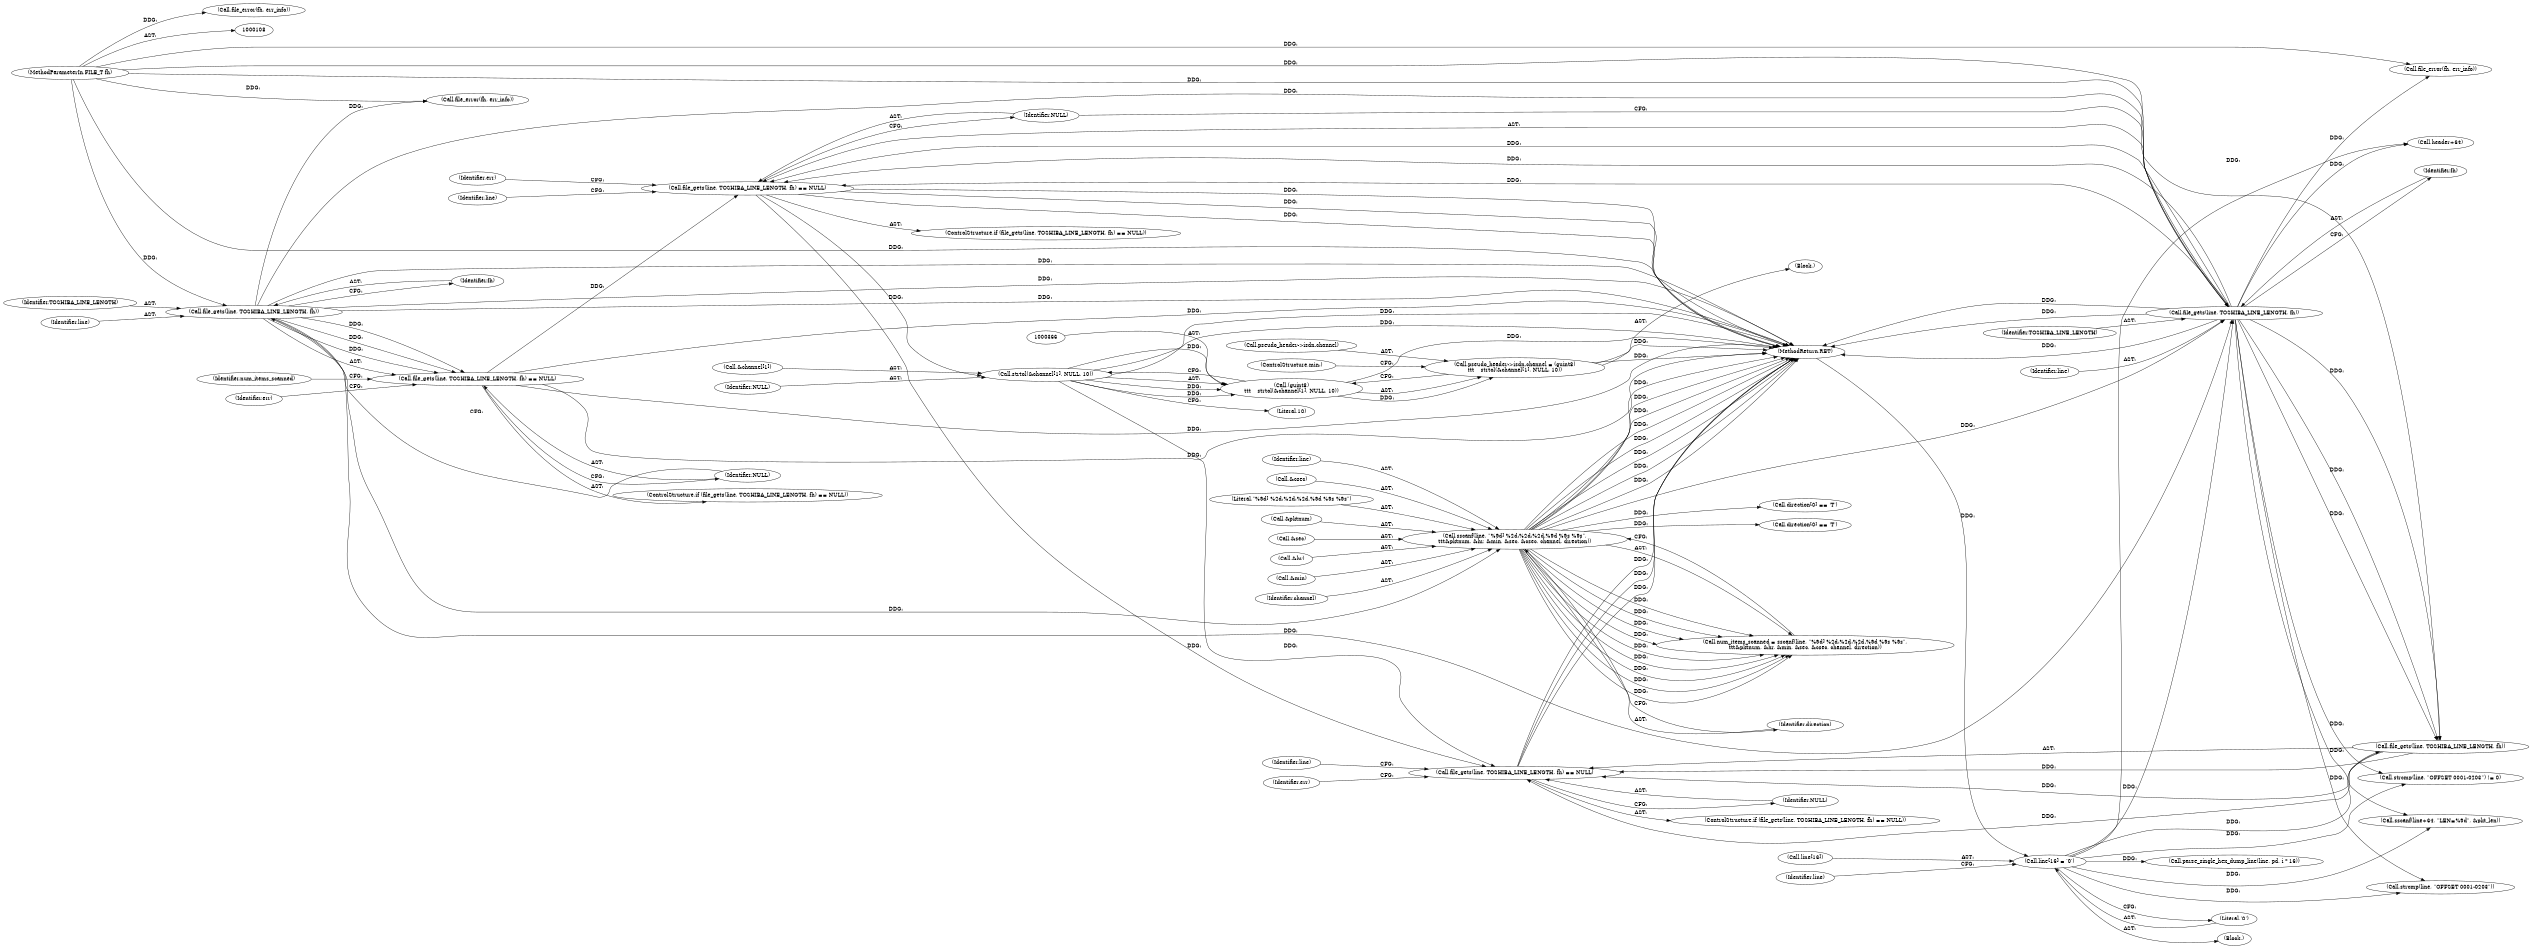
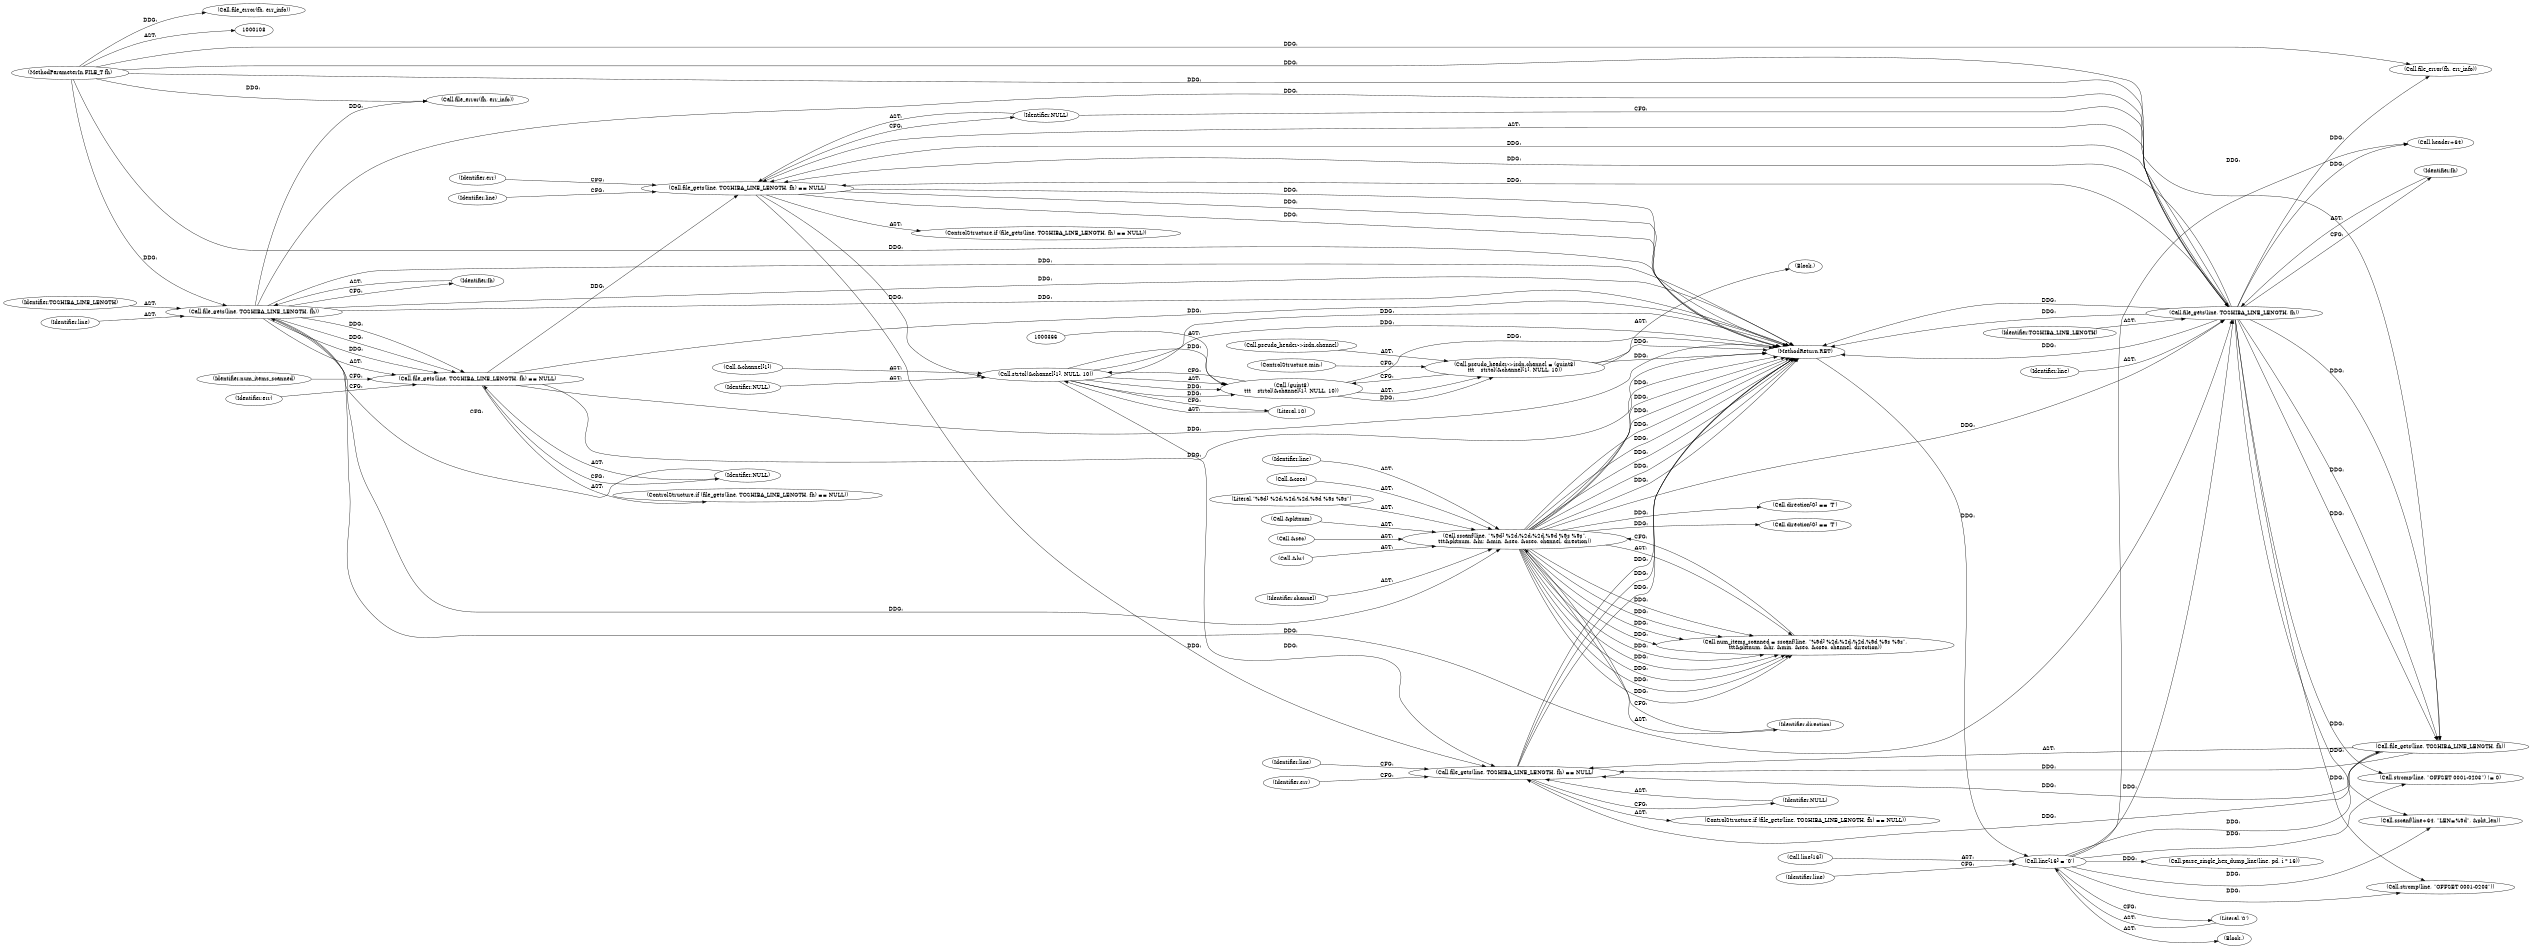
edge "(Literal,10)" -> "(Call,strtol(&channel[1], NULL, 10))": added, label "AST:"
node "(Call,&min)": removed
